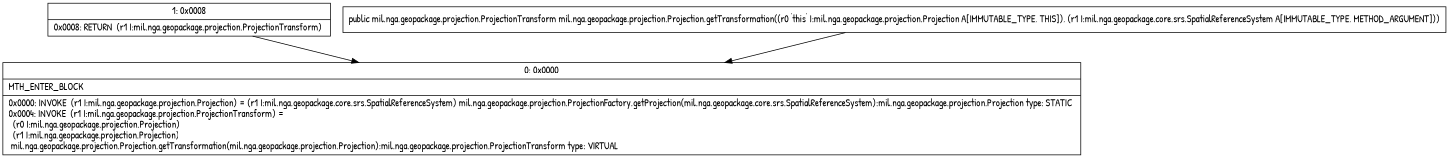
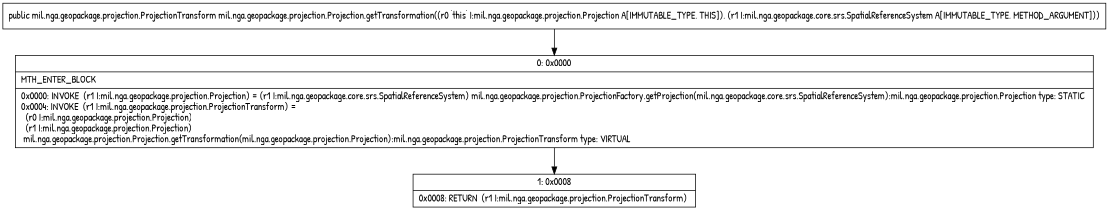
edge "1: 0x0008" -> "0: 0x0000": reversed
